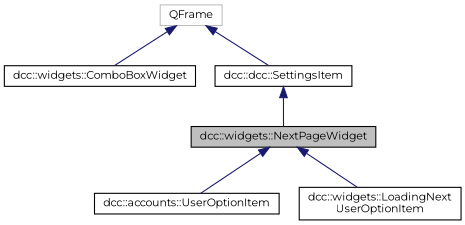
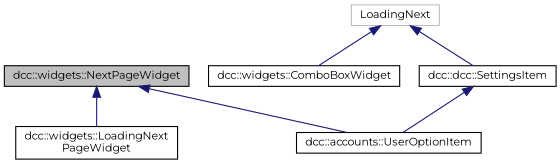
node "QFrame": label "QFrame" -> "LoadingNext"
edge "dcc::widgets::NextPageWidget" -> "dcc::dcc::SettingsItem": now "dcc::accounts::UserOptionItem" -> "dcc::dcc::SettingsItem"
node "dcc::widgets::LoadingNext UserOptionItem": label "dcc::widgets::LoadingNext UserOptionItem" -> "dcc::widgets::LoadingNext PageWidget"
